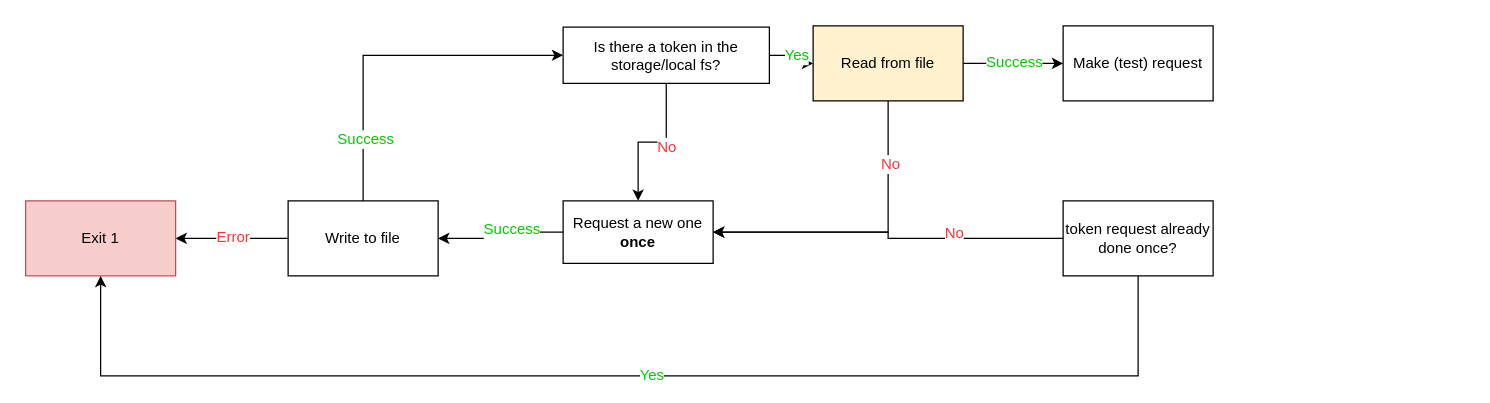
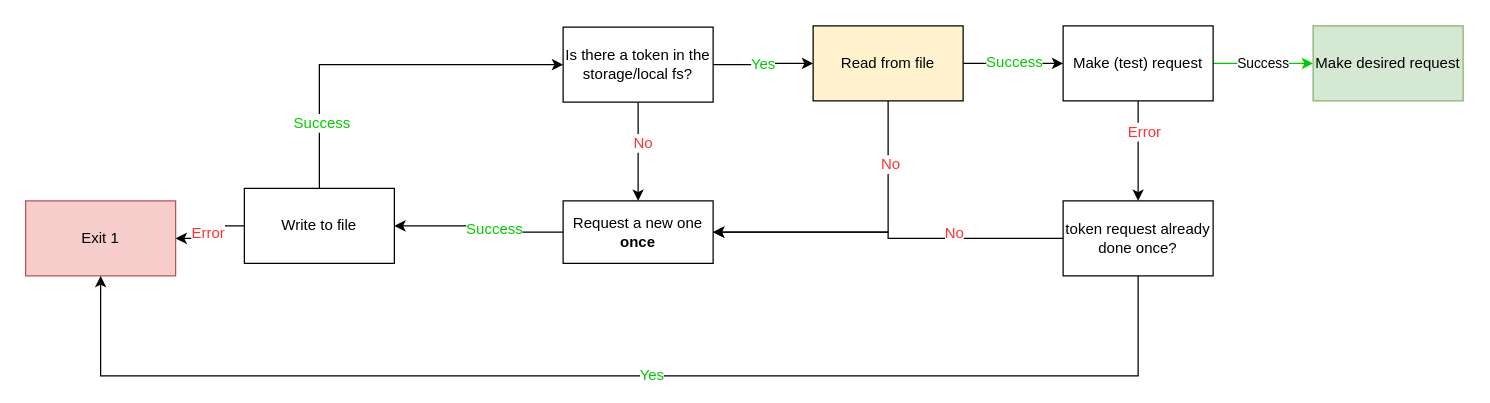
node "Is there a token in the storage/local fs?": size 206x56 -> 150x75
edge "Make (test) request" -> "Make desired request": added, label "Success"
node "Make desired request": added
edge "Make (test) request" -> "token request already done once?": added, label "Error"
node "Write to file": moved (363, 238) -> (319, 226)
